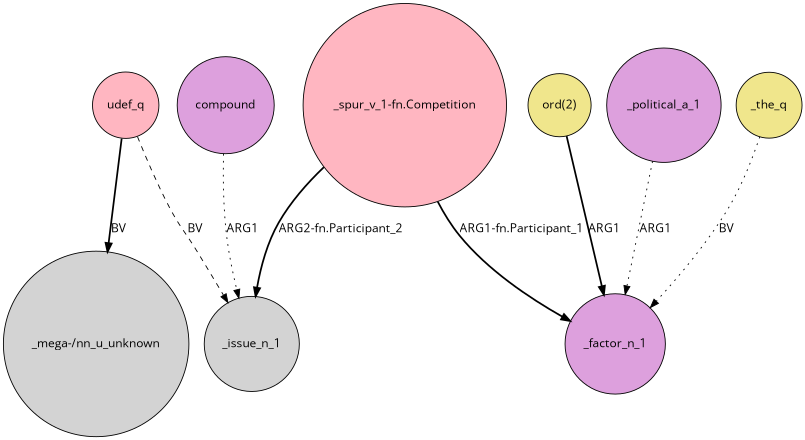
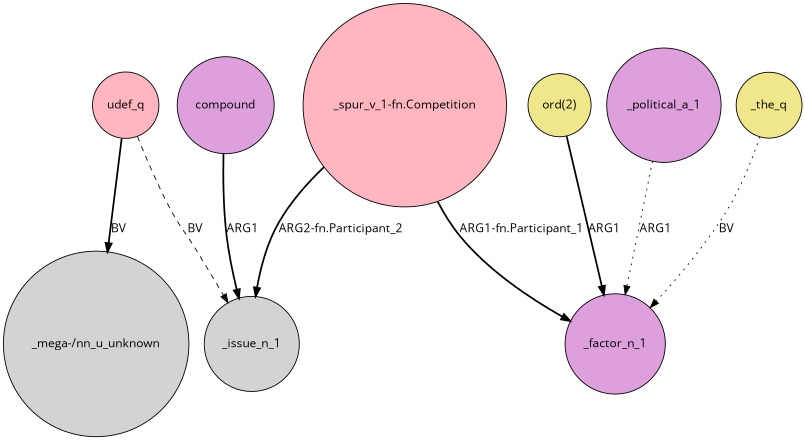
edge "compound" -> "_issue_n_1": style dotted -> bold
